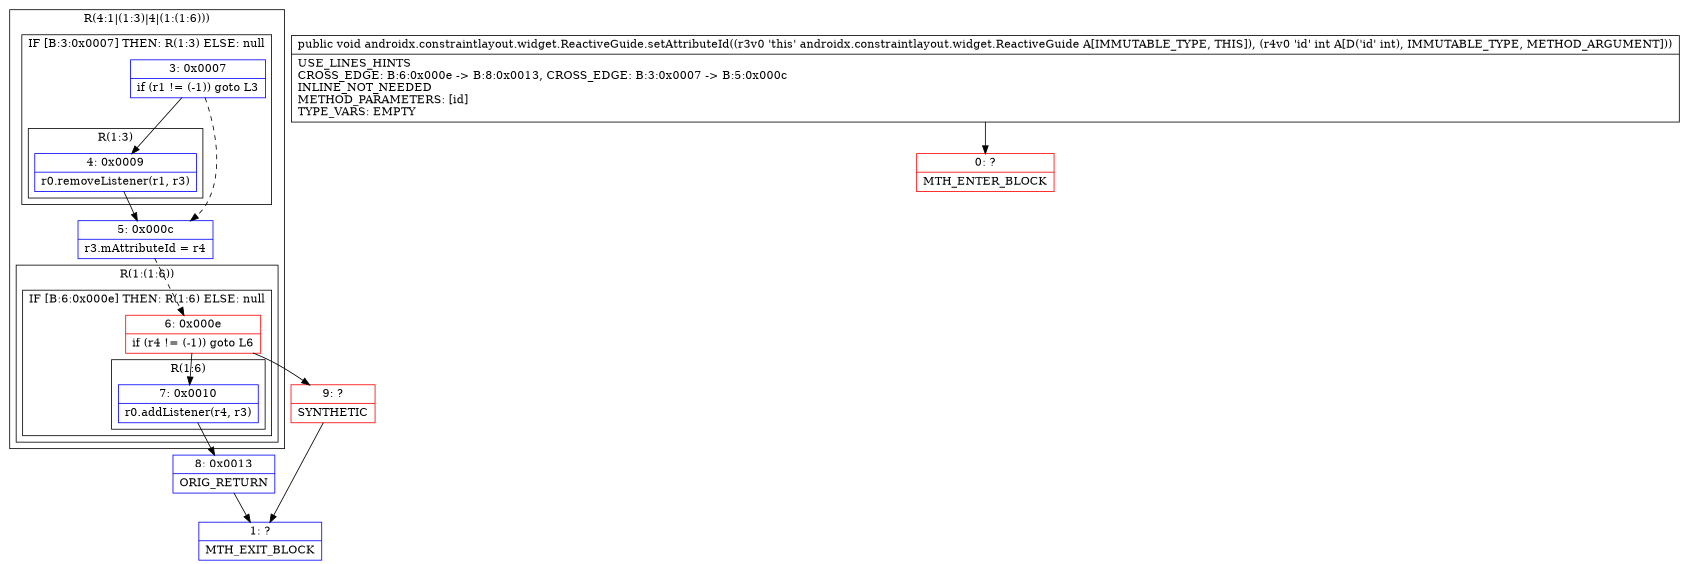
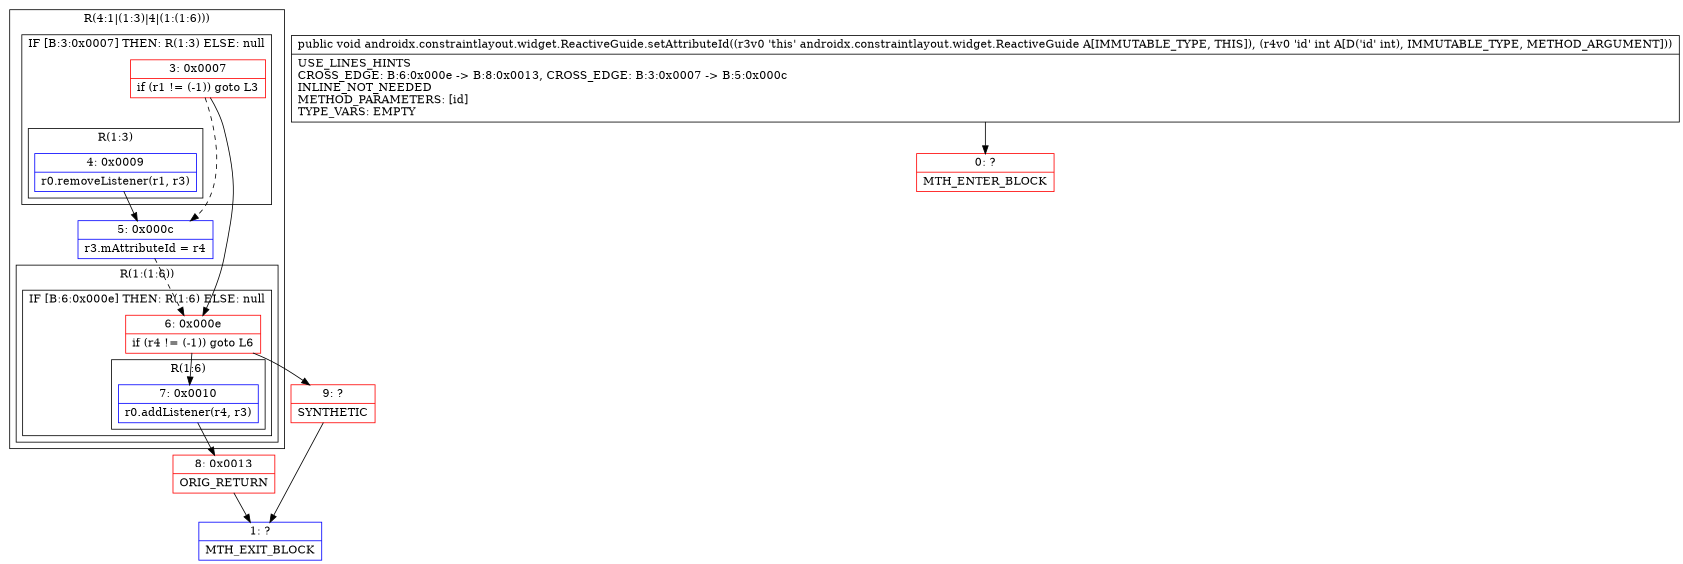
node "3: 0x0007": color blue -> red
edge "3: 0x0007" -> "4: 0x0009": now "3: 0x0007" -> "6: 0x000e"
node "8: 0x0013": color blue -> red
